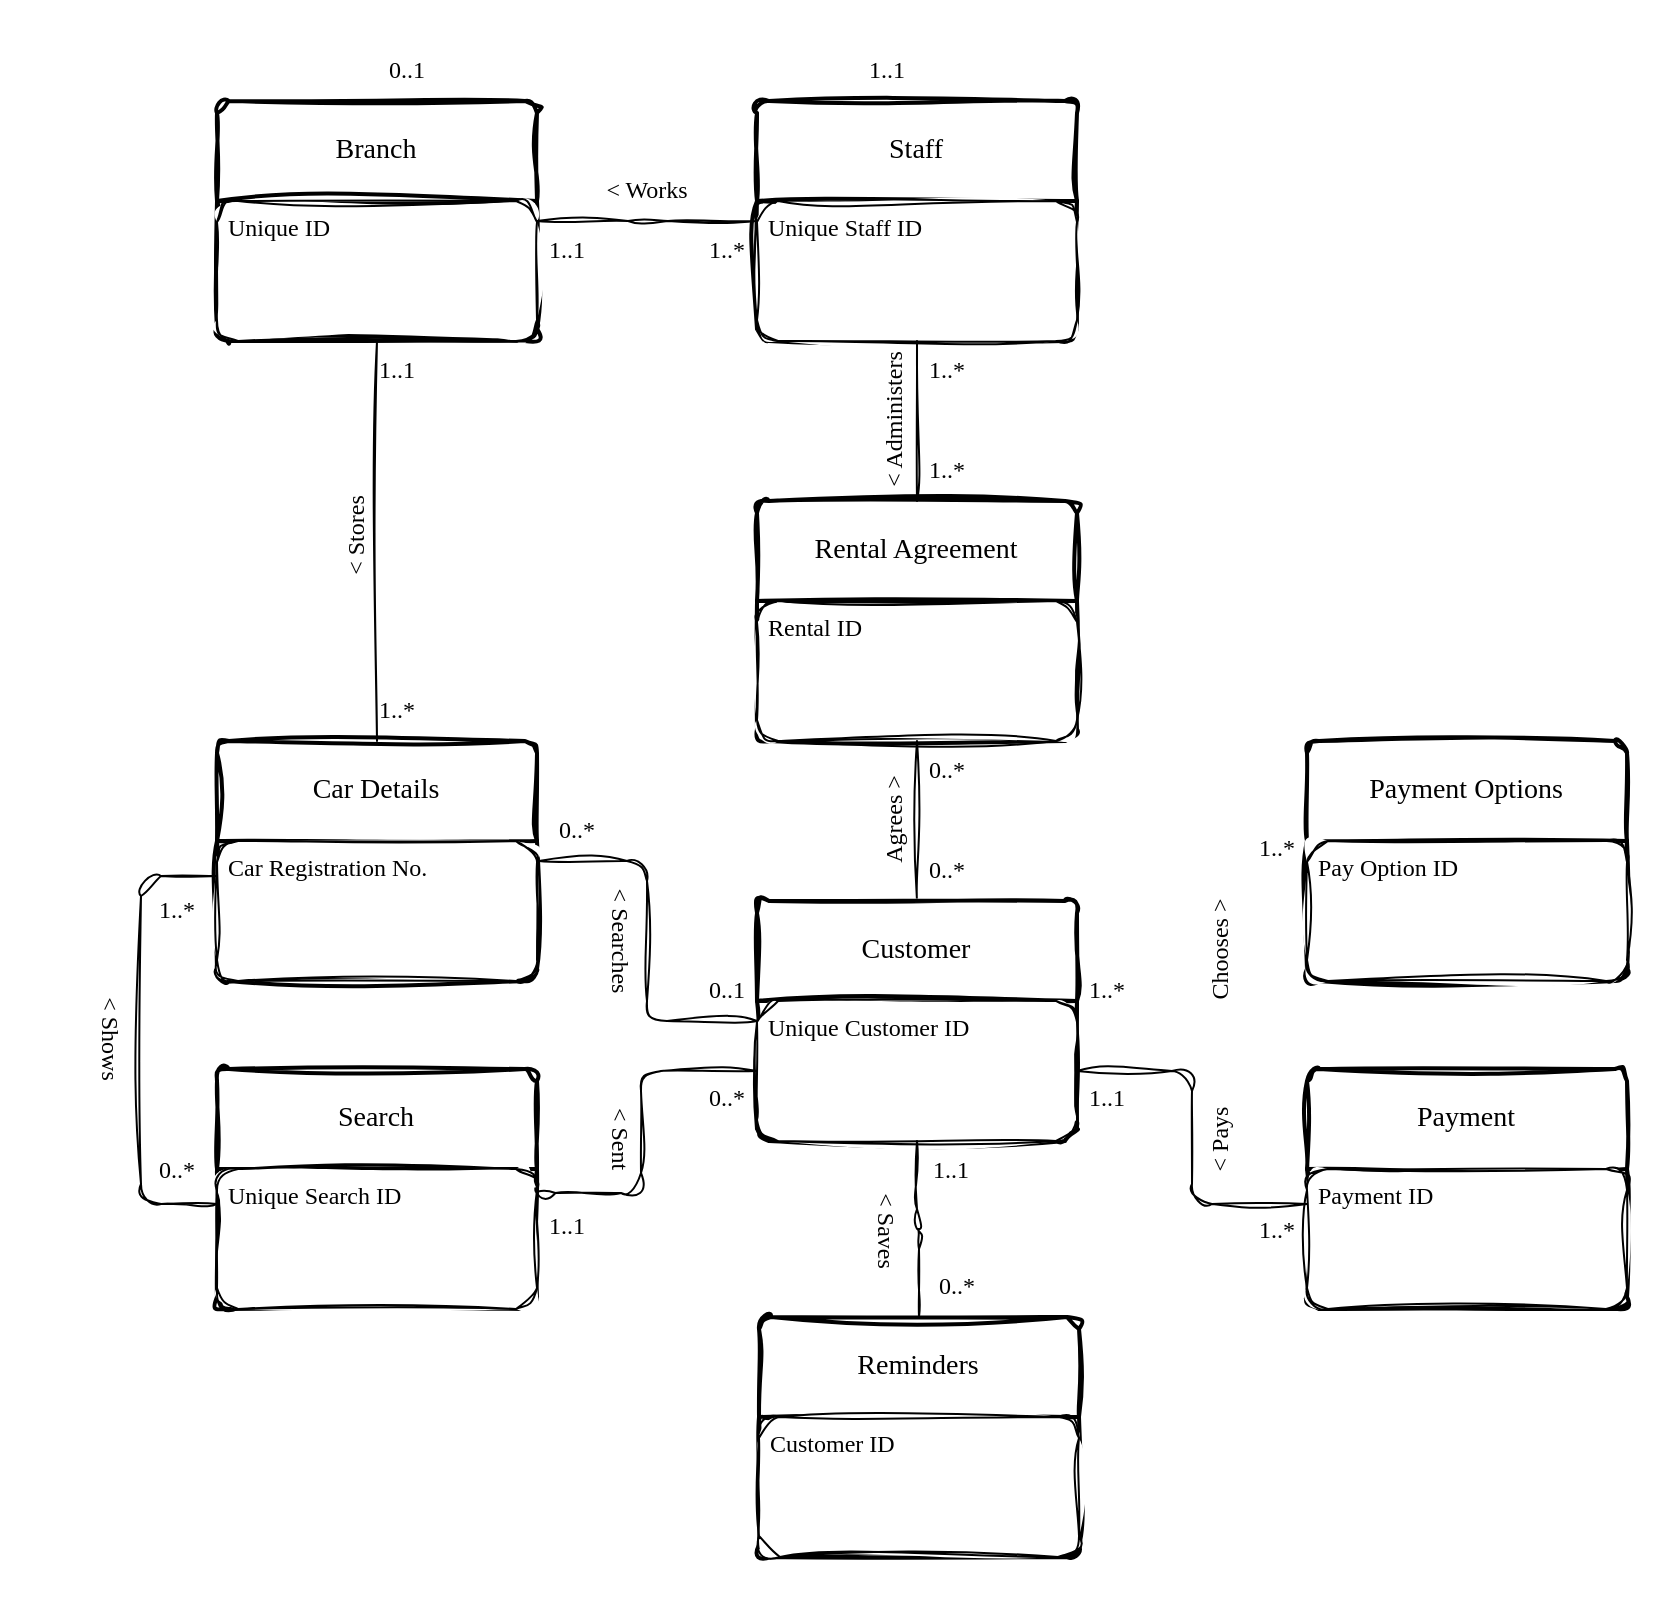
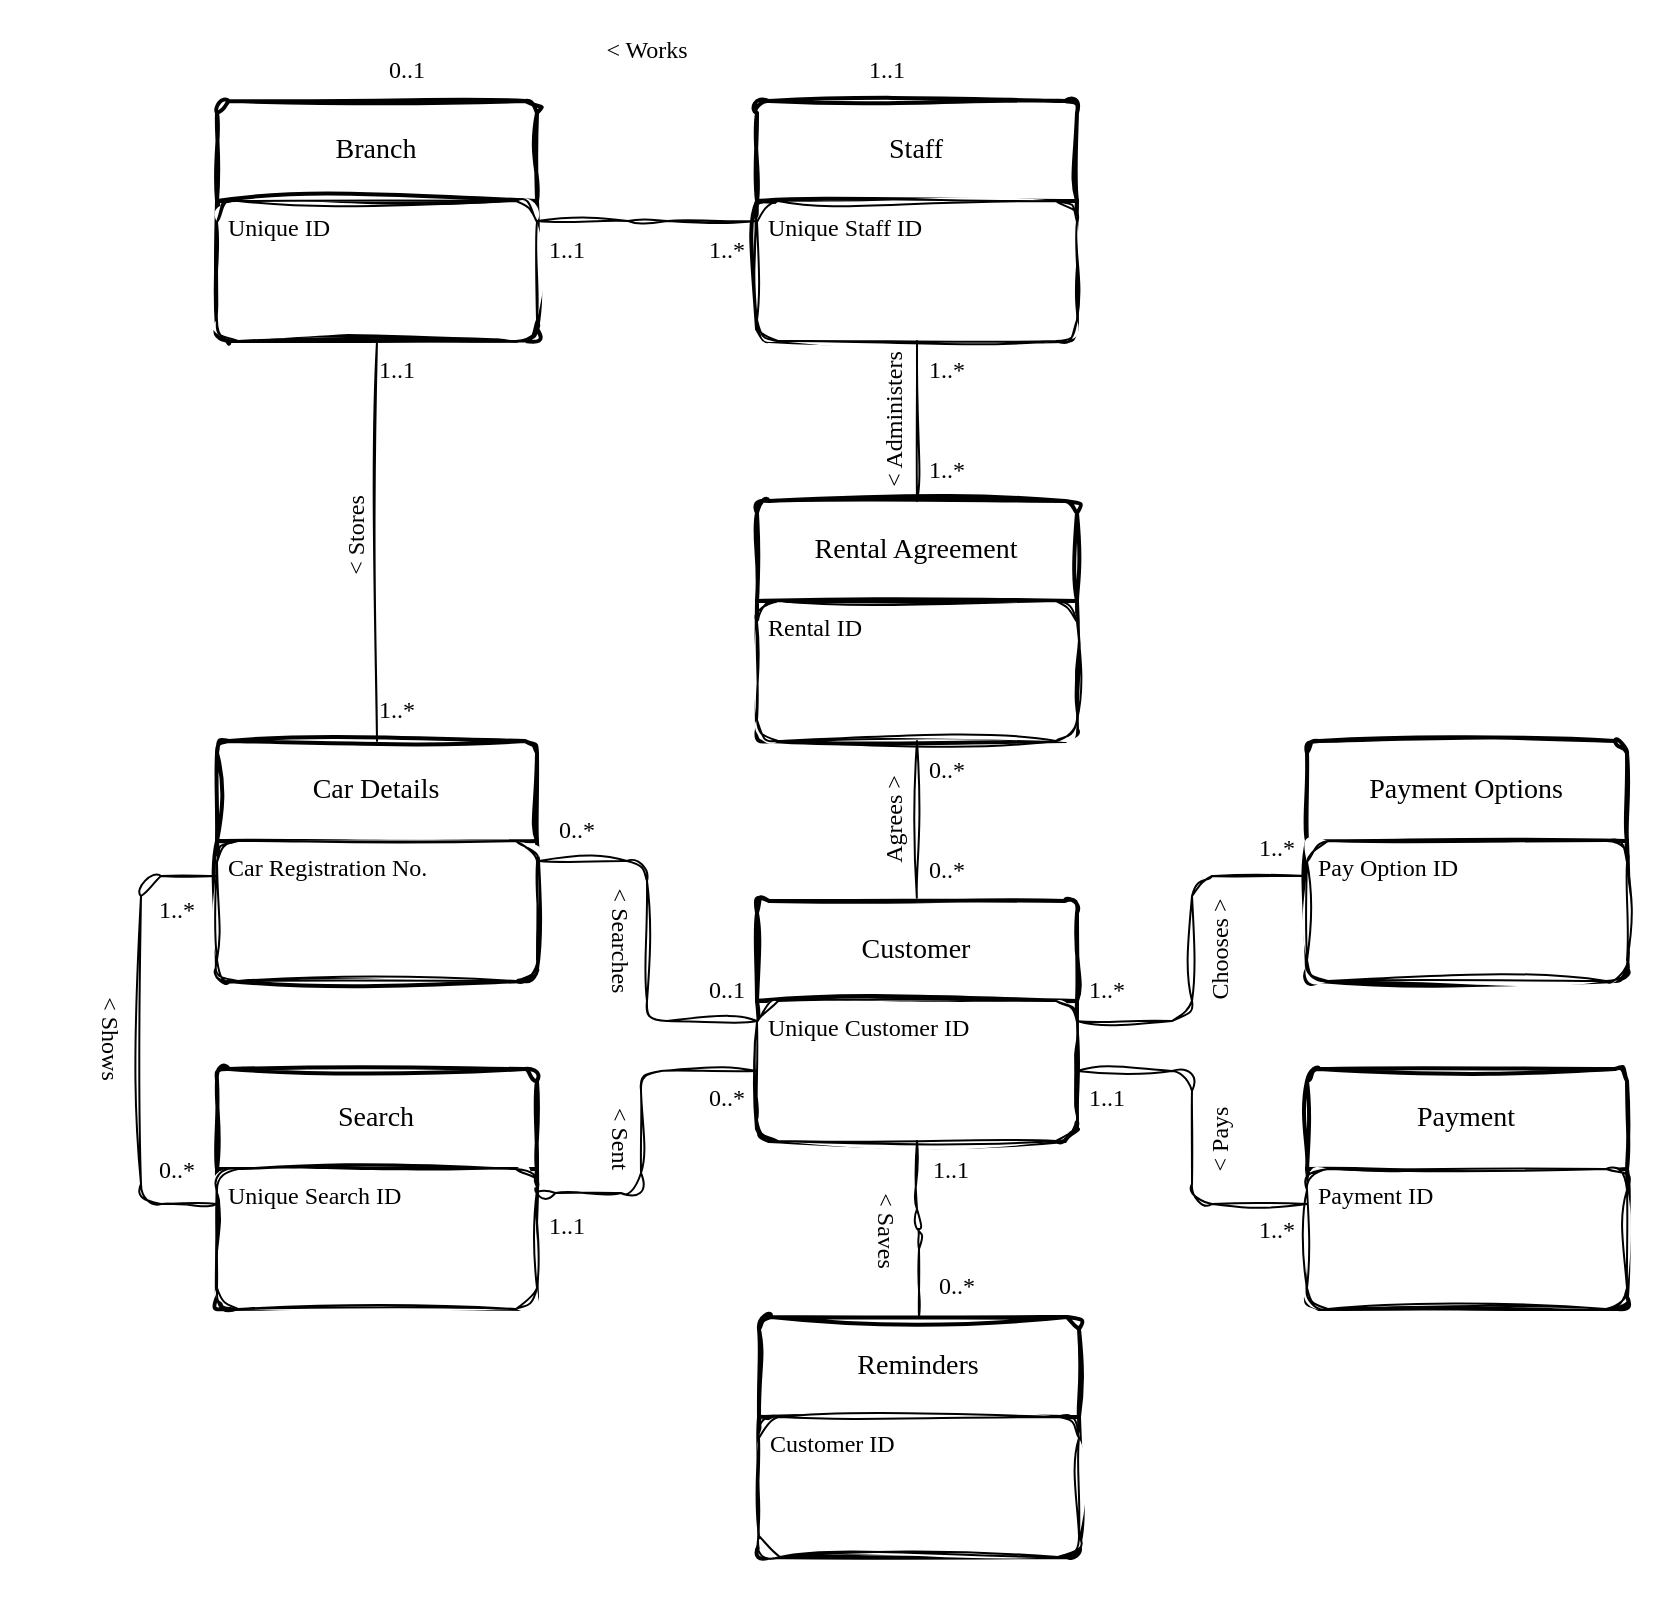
node "< Works": moved (647, 191) -> (647, 51)
edge "Pay Option ID" -- "Customer": added
